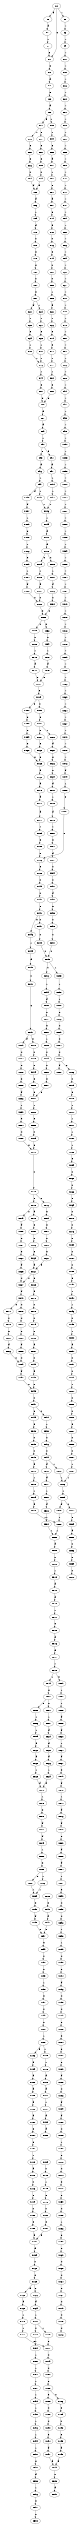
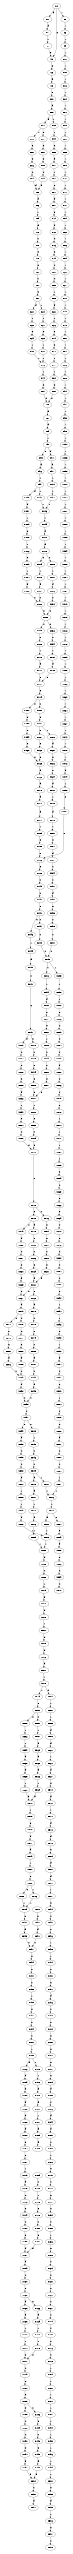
edge "S228" -> "S236": now "S232" -> "S236"
edge "S472" -> "S478": now "S476" -> "S478"
